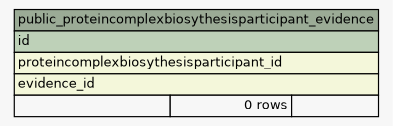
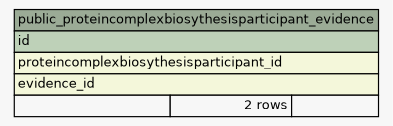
node "public_proteincomplexbiosythesisparticipant_evidence": text "0 rows" -> "2 rows"
